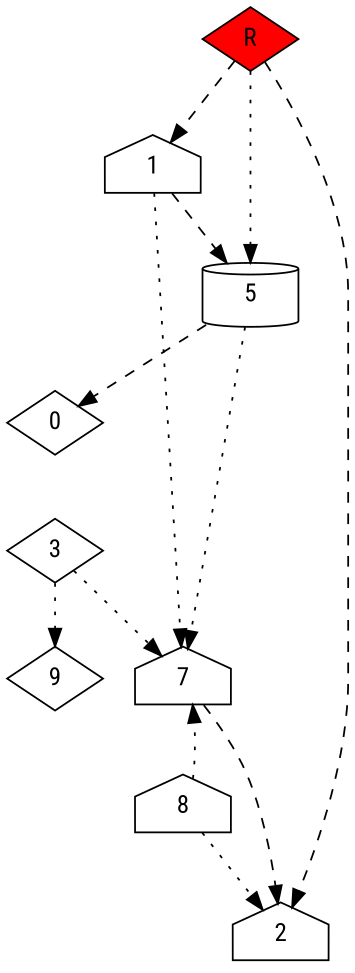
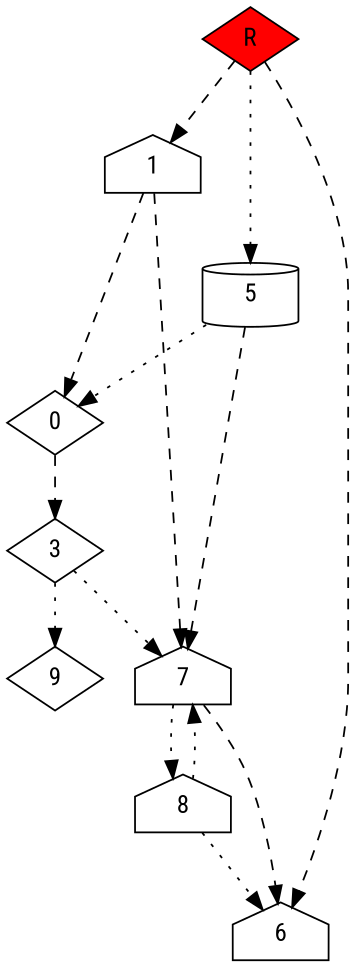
edge "1" -> "5": now "1" -> "0"
edge "5" -> "0": style dashed -> dotted
edge "1" -> "7": style dotted -> dashed
edge "0" -> "3": added
edge "5" -> "7": style dotted -> dashed
edge "7" -> "8": added
node "2": label "2" -> "6"
